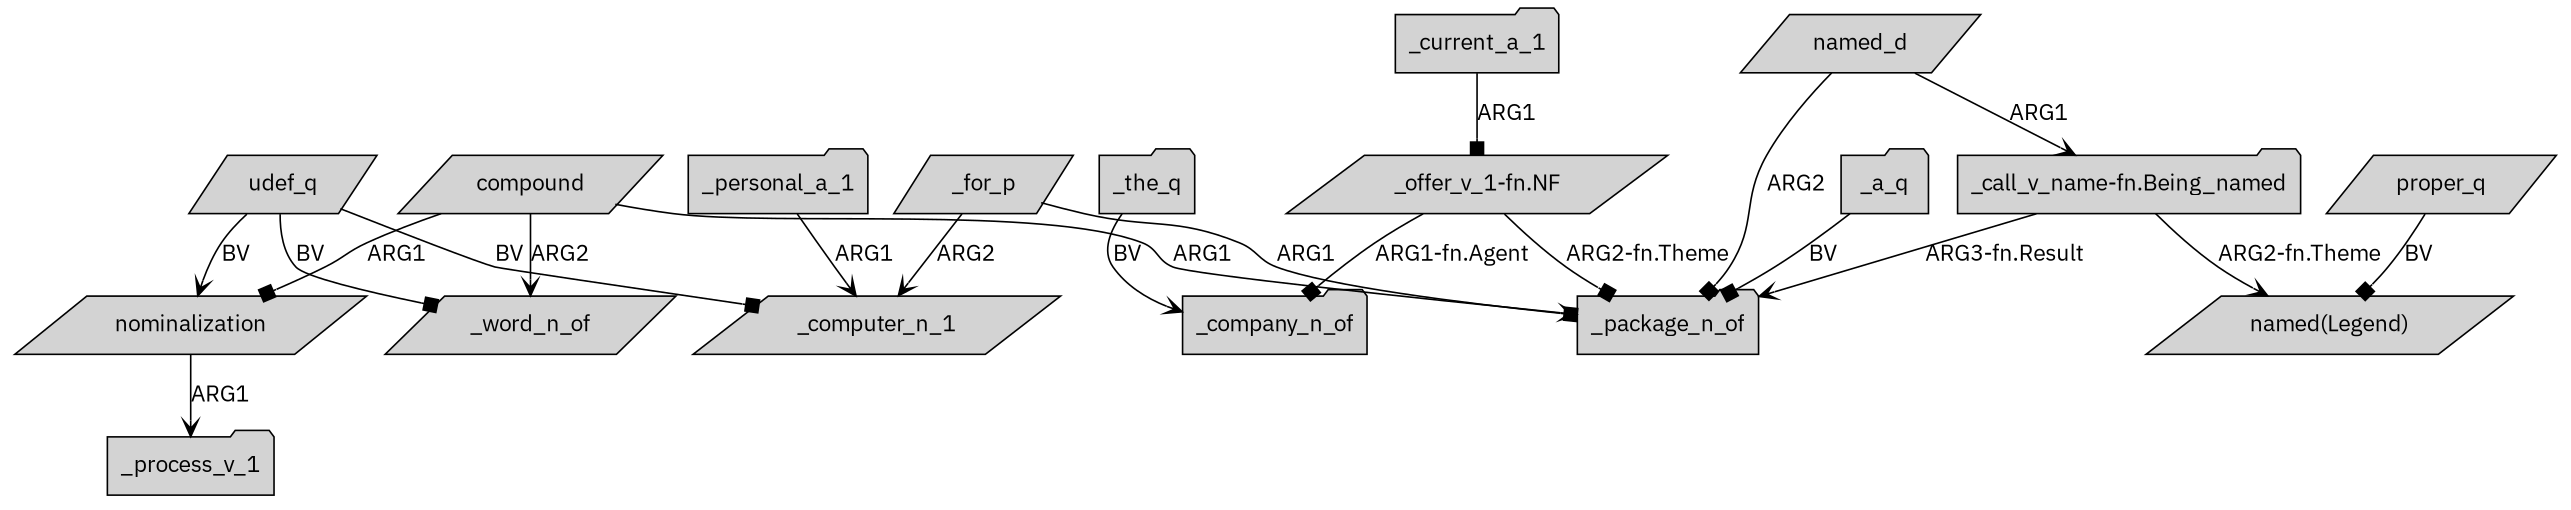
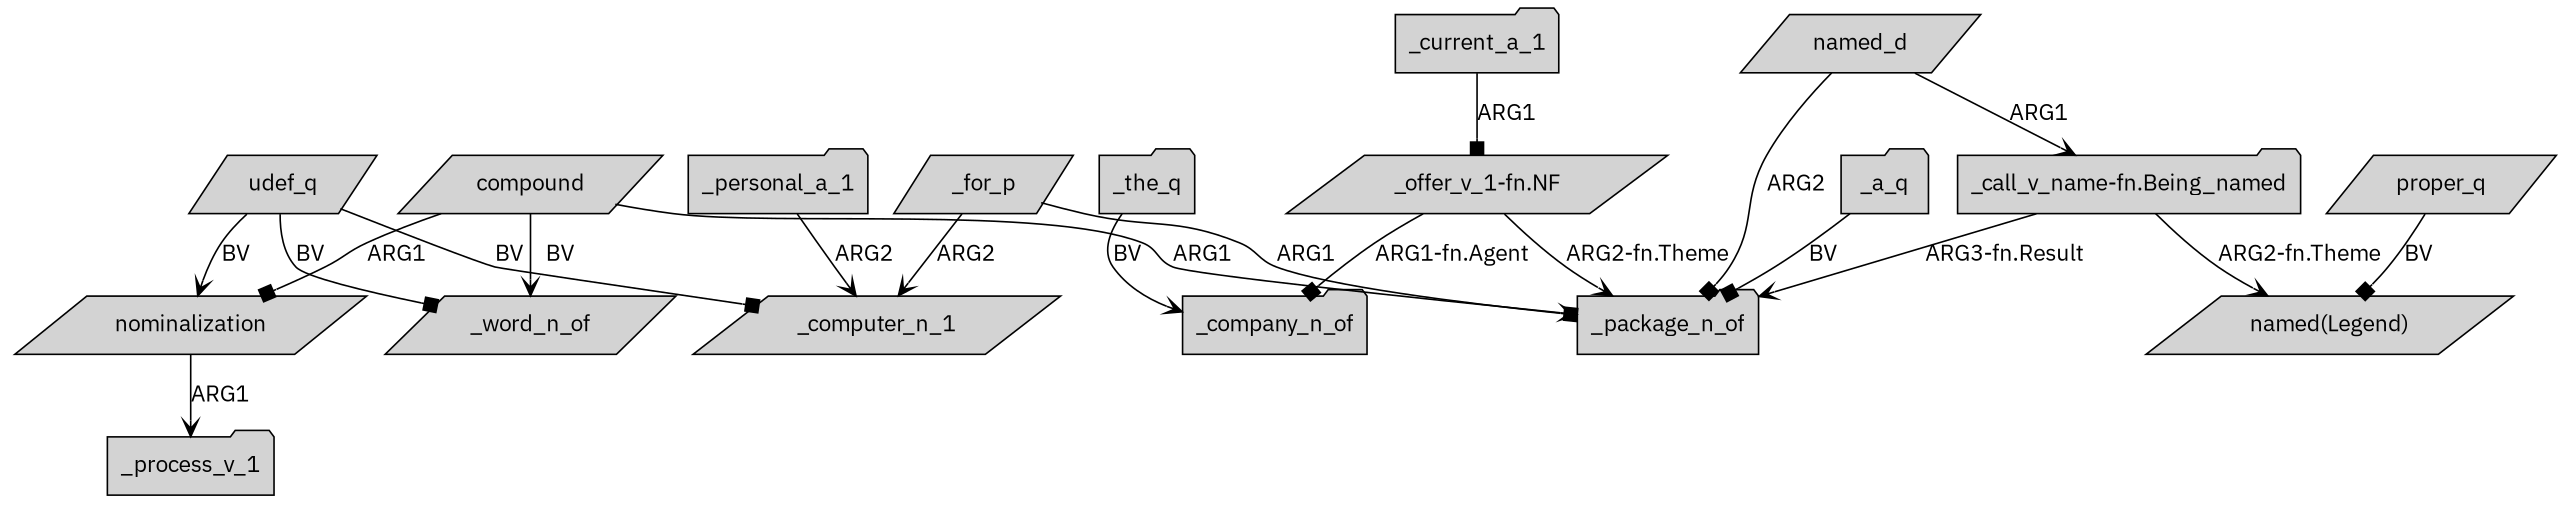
edge "_offer_v_1-fn.NF" -> "_package_n_of": arrowhead box -> vee
edge "compound" -> "_word_n_of": label "ARG2" -> "BV"
edge "_personal_a_1" -> "_computer_n_1": label "ARG1" -> "ARG2"
